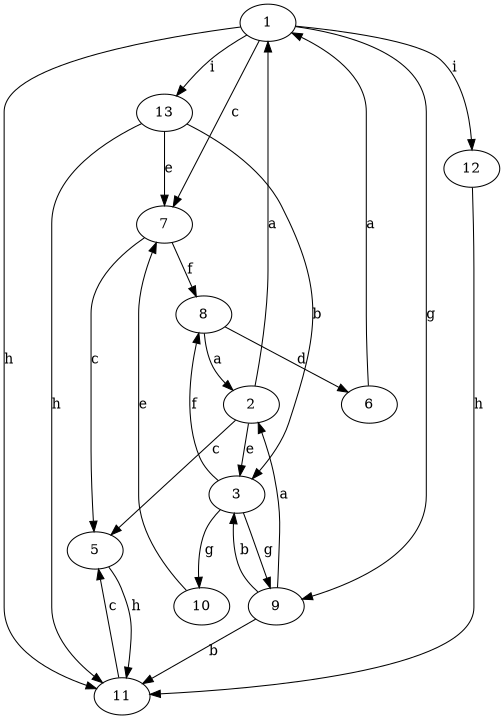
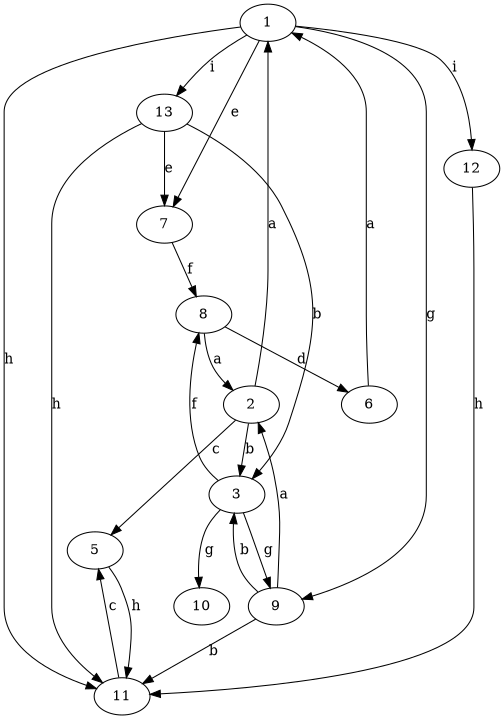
edge "1" -> "7": label "c" -> "e"
edge "7" -> "5": removed, label "c"
edge "10" -> "7": removed, label "e"
edge "2" -> "3": label "e" -> "b"
